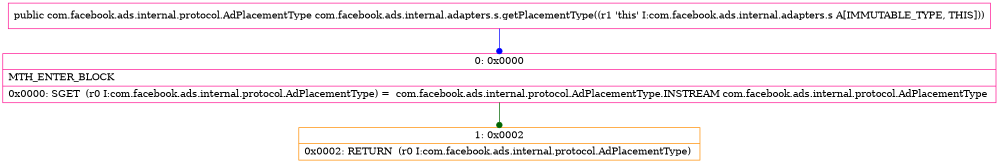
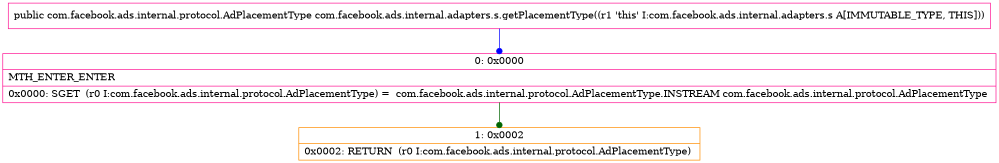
node "0: 0x0000": text "MTH_ENTER_BLOCK" -> "MTH_ENTER_ENTER"
